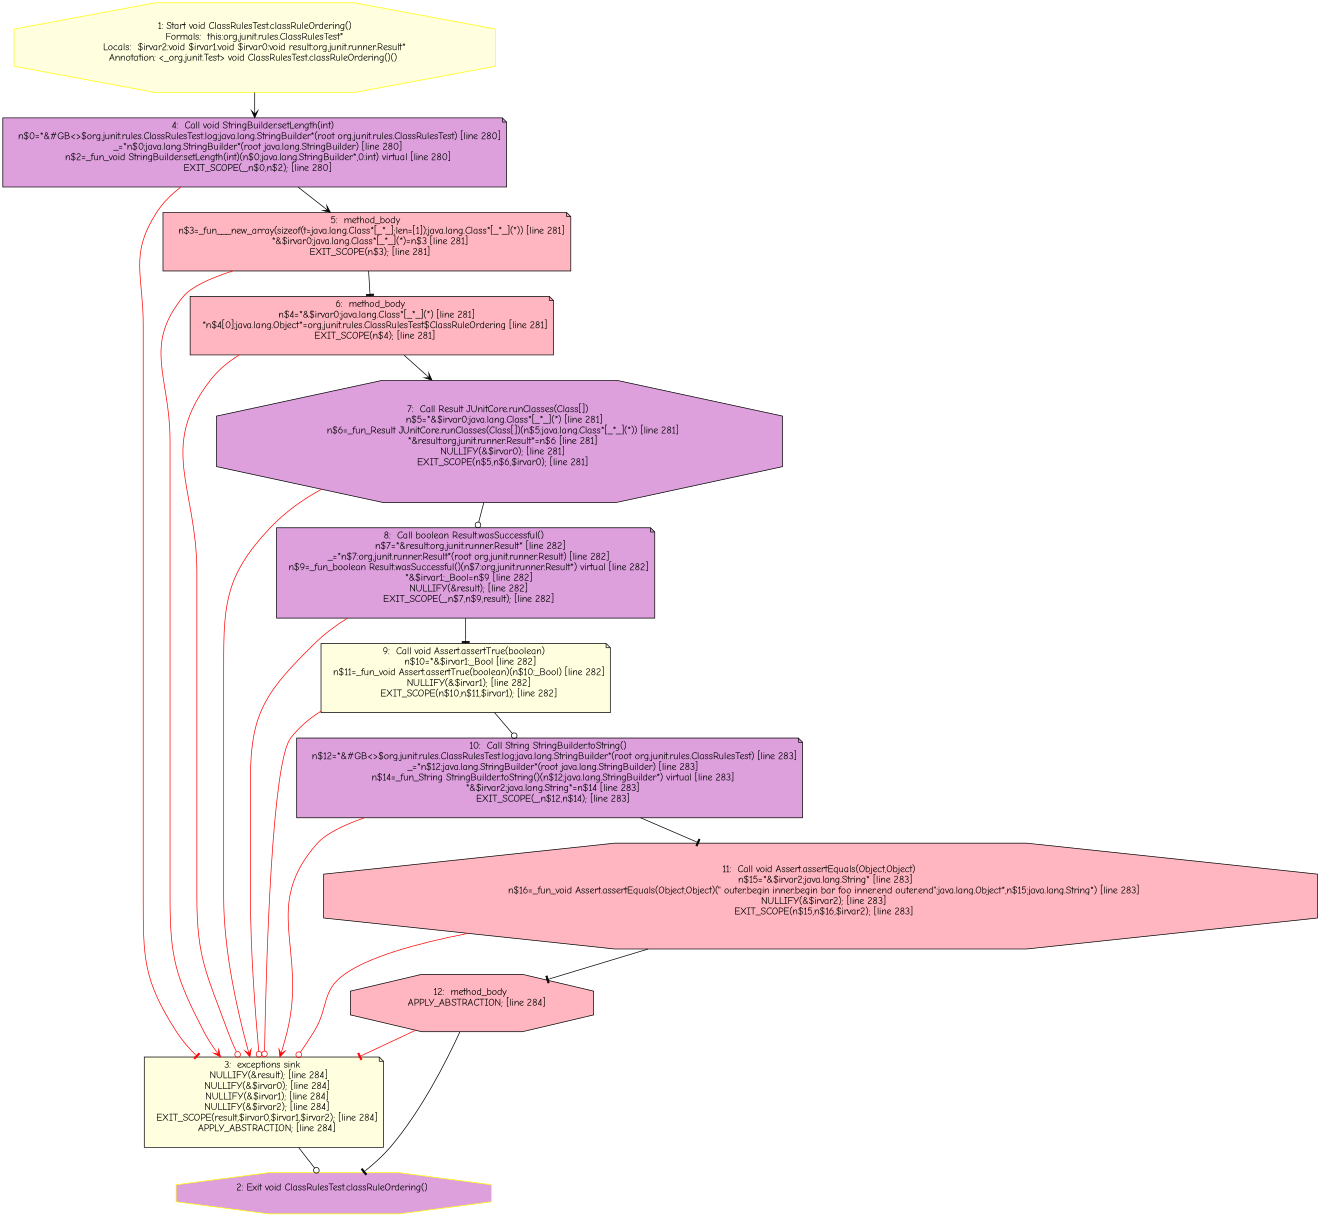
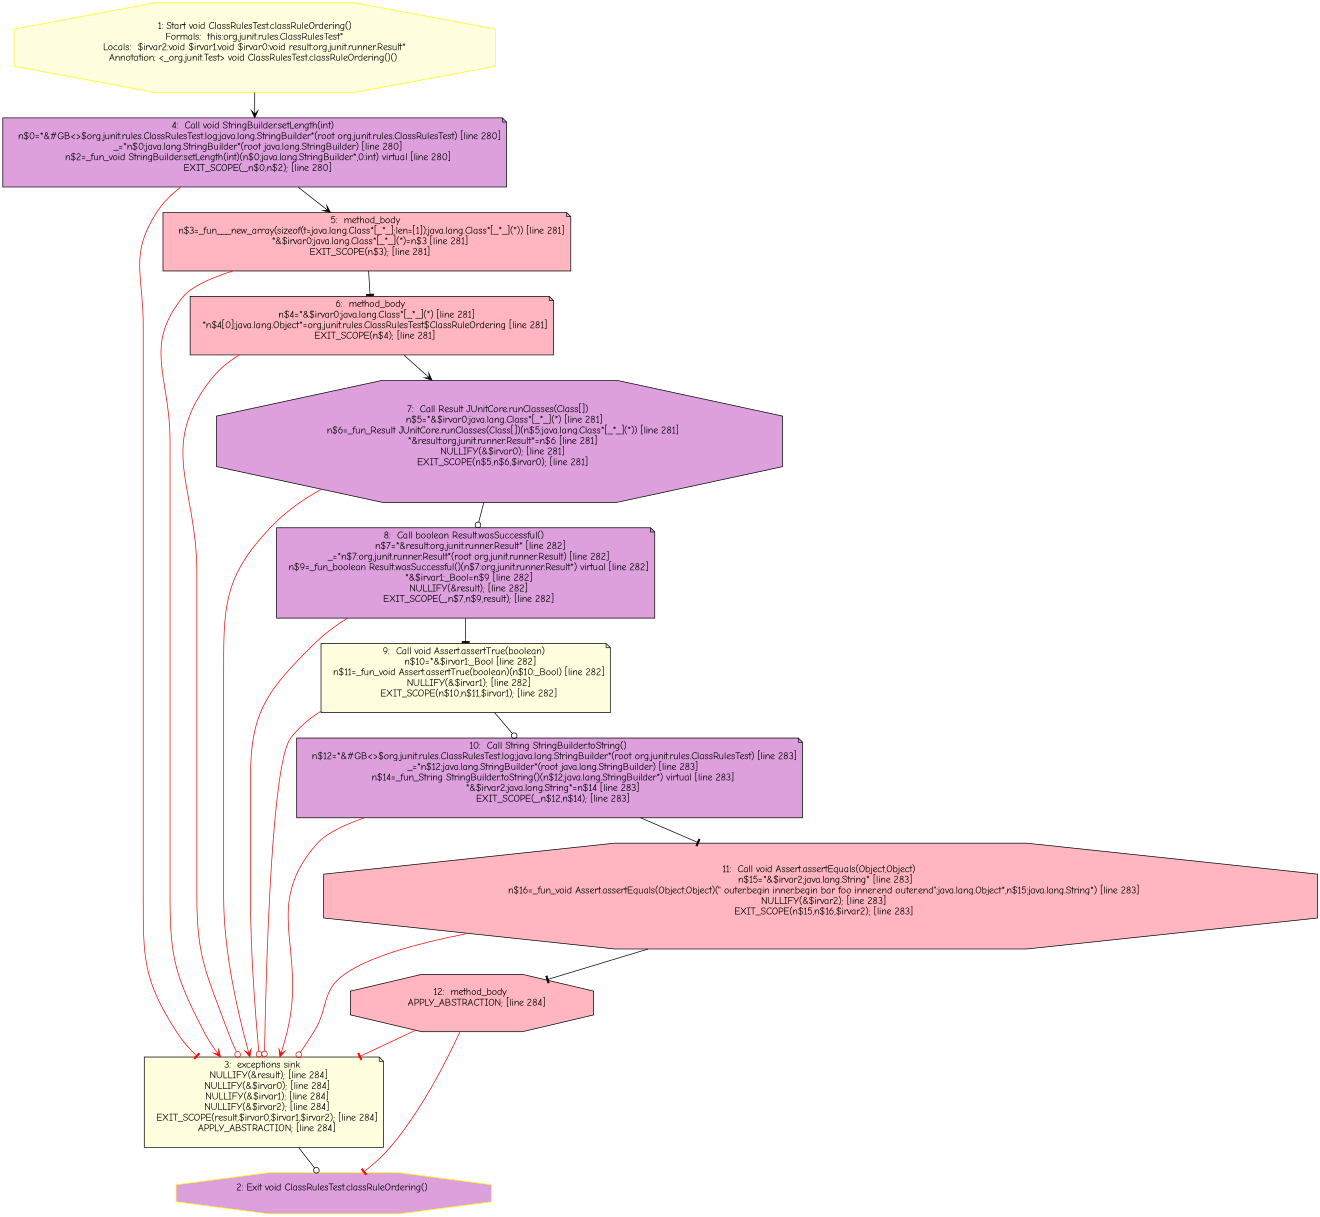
edge "12:  method_body APPLY_ABSTRACTION; [line 284]" -> "2: Exit void ClassRulesTest.classRuleOrdering()": color black -> red
